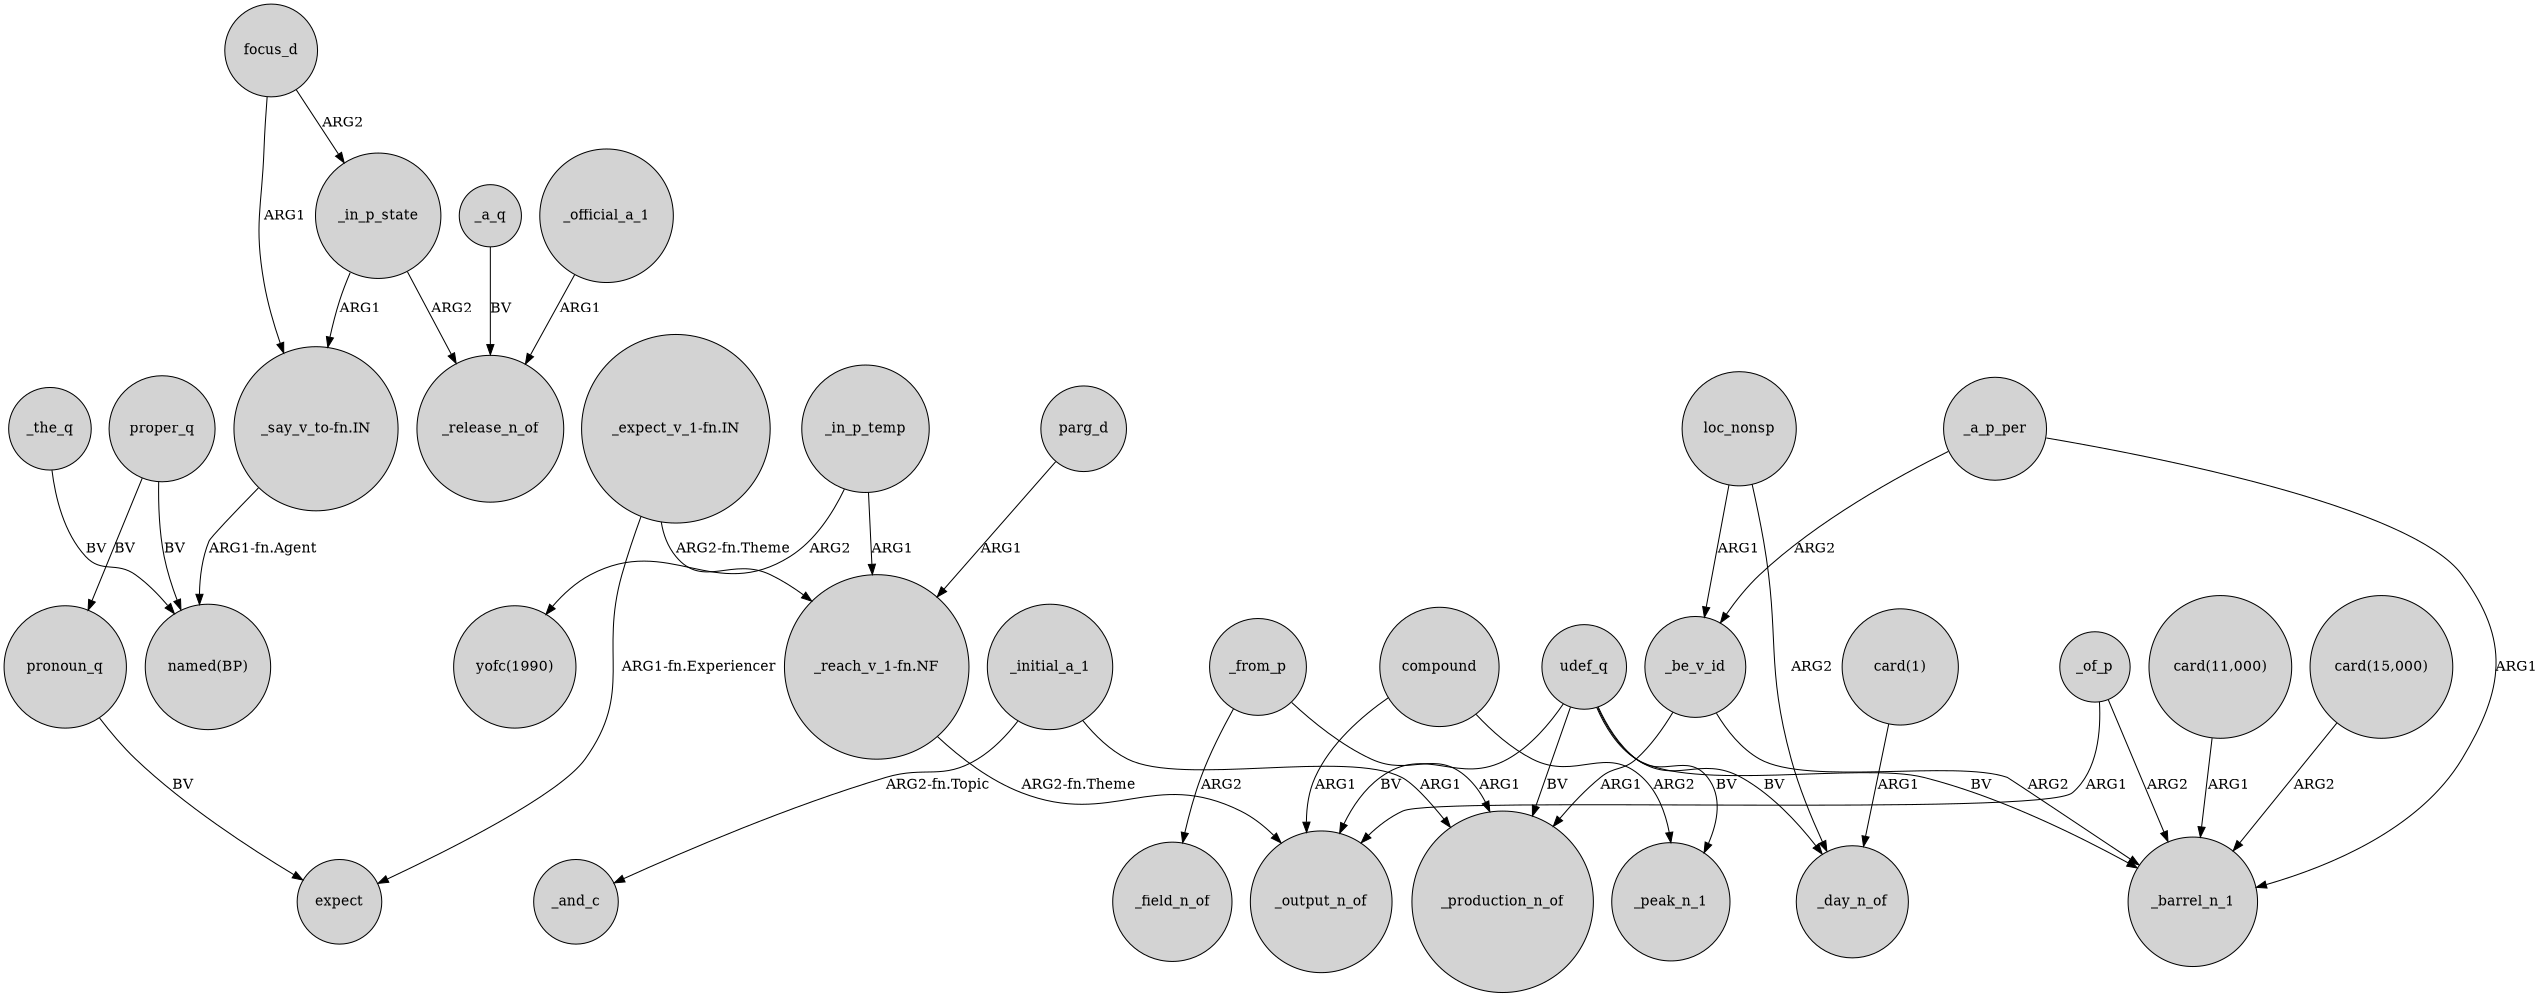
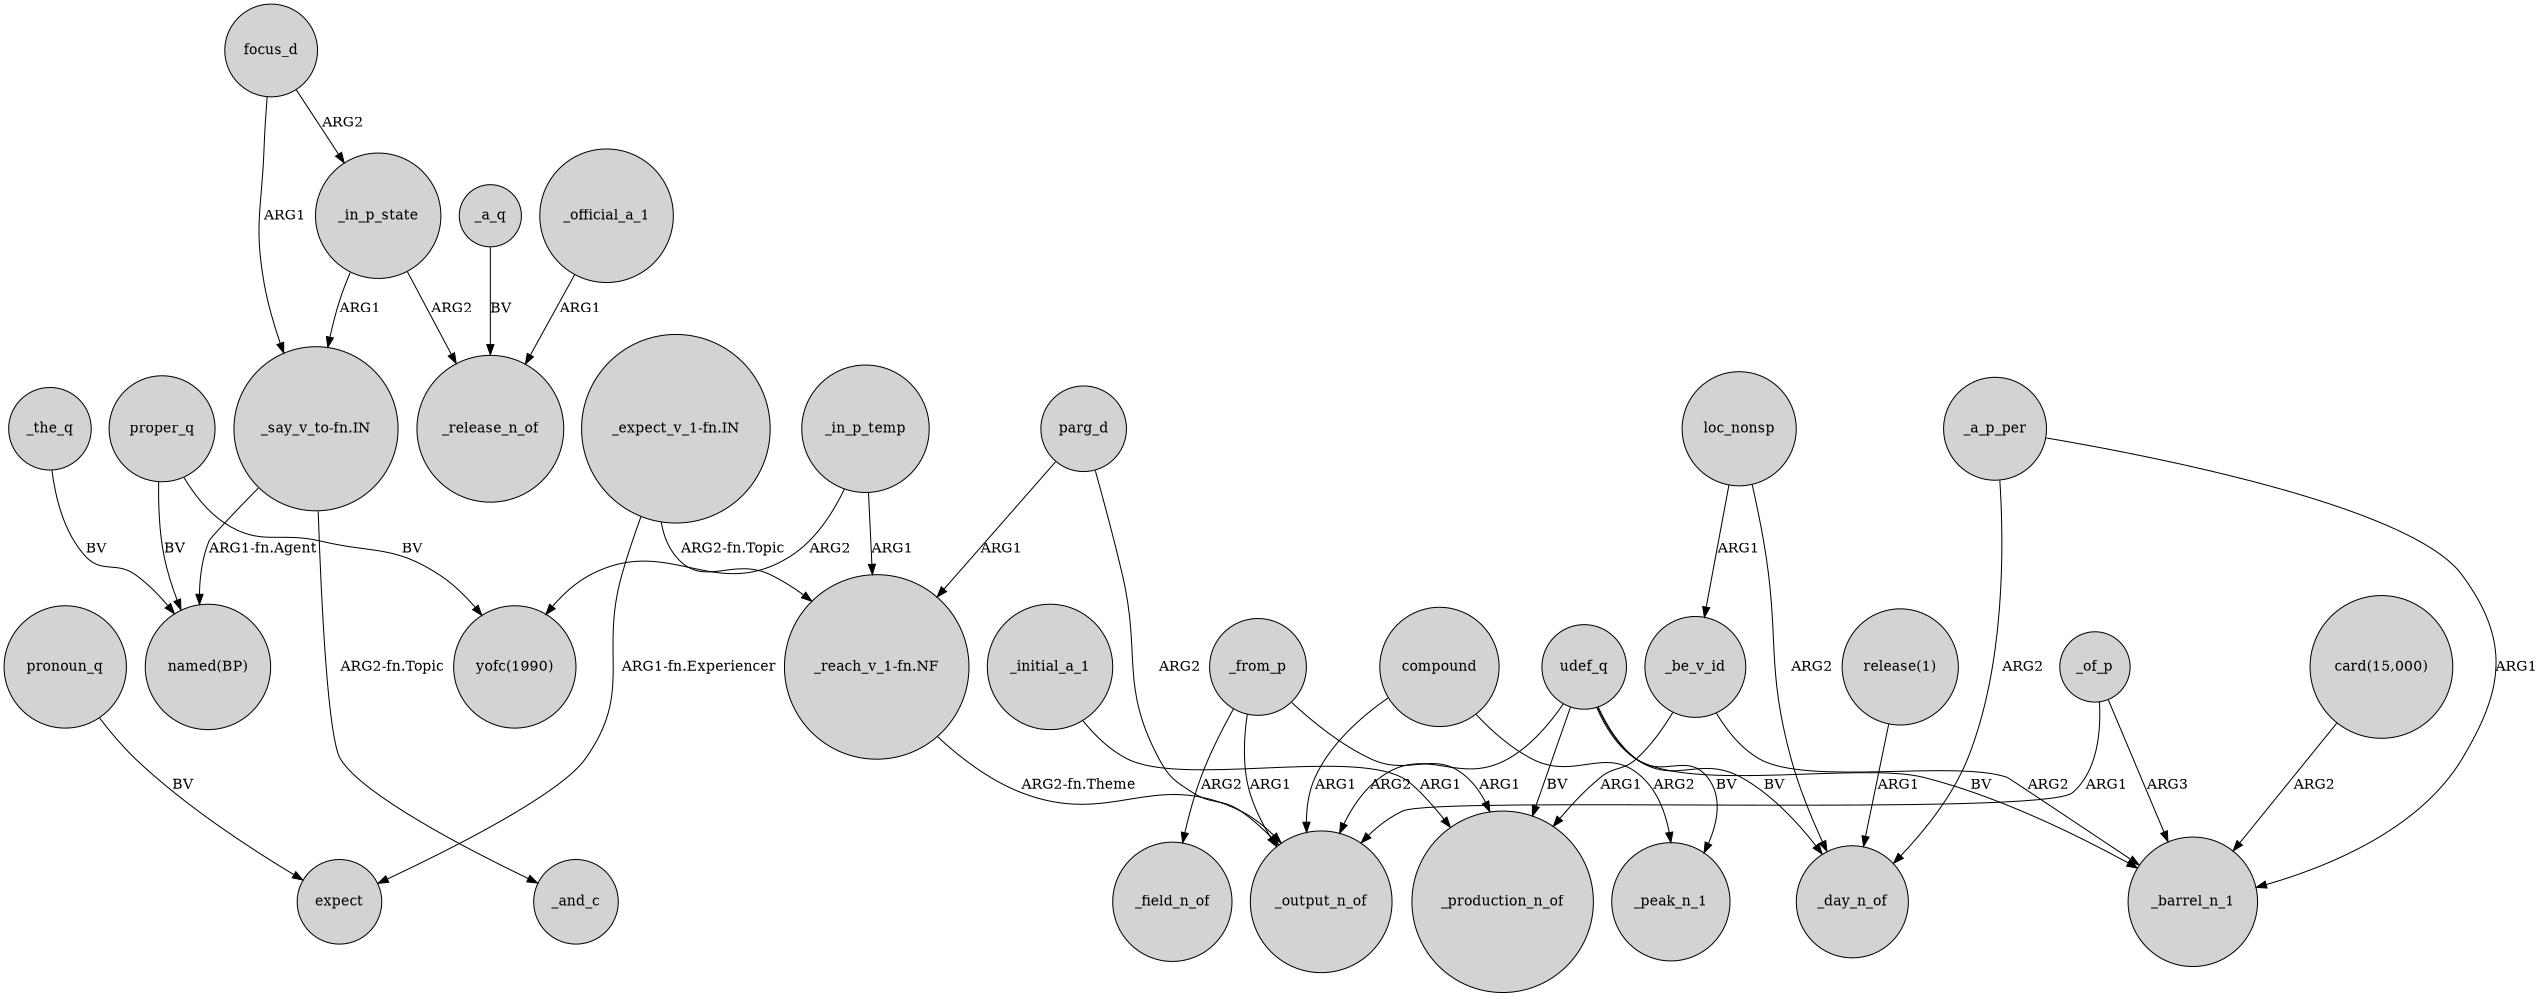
edge "_a_p_per" -> "_be_v_id": now "_a_p_per" -> "_day_n_of"
edge "proper_q" -> "pronoun_q": now "proper_q" -> "yofc(1990)"
edge "_expect_v_1-fn.IN" -> "_reach_v_1-fn.NF": label "ARG2-fn.Theme" -> "ARG2-fn.Topic"
node "card(1)": label "card(1)" -> "release(1)"
node "card(11,000)": removed
edge "parg_d" -> "_output_n_of": added, label "ARG2"
edge "_from_p" -> "_output_n_of": added, label "ARG1"
edge "udef_q" -> "_output_n_of": label "BV" -> "ARG2"
edge "_of_p" -> "_barrel_n_1": label "ARG2" -> "ARG3"
edge "_initial_a_1" -> "_and_c": now "_say_v_to-fn.IN" -> "_and_c"
